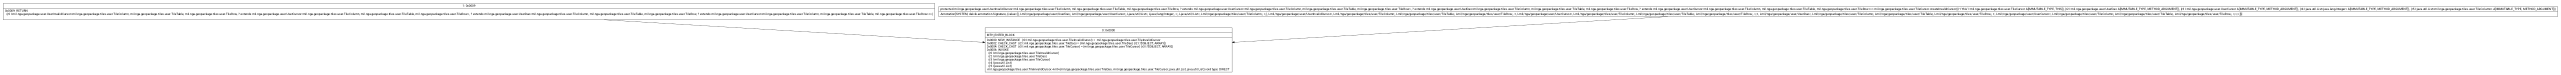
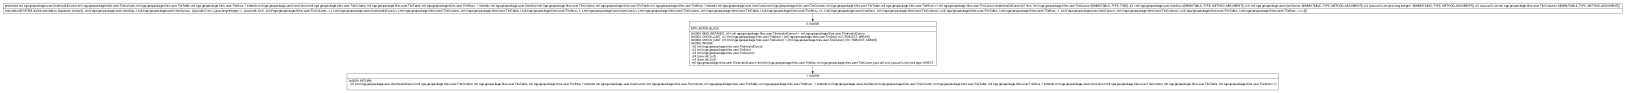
edge "1: 0x0009" -> "0: 0x0000": reversed
